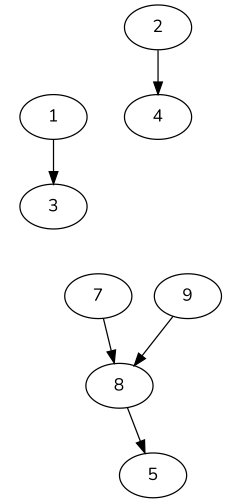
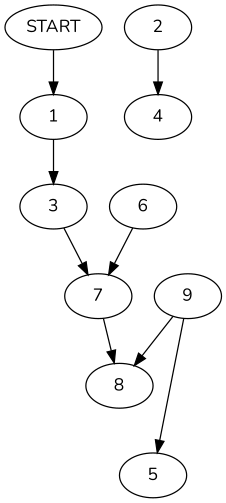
node "START": added
node "6": added
edge "3" -> "7": added
edge "8" -> "5": now "9" -> "5"
